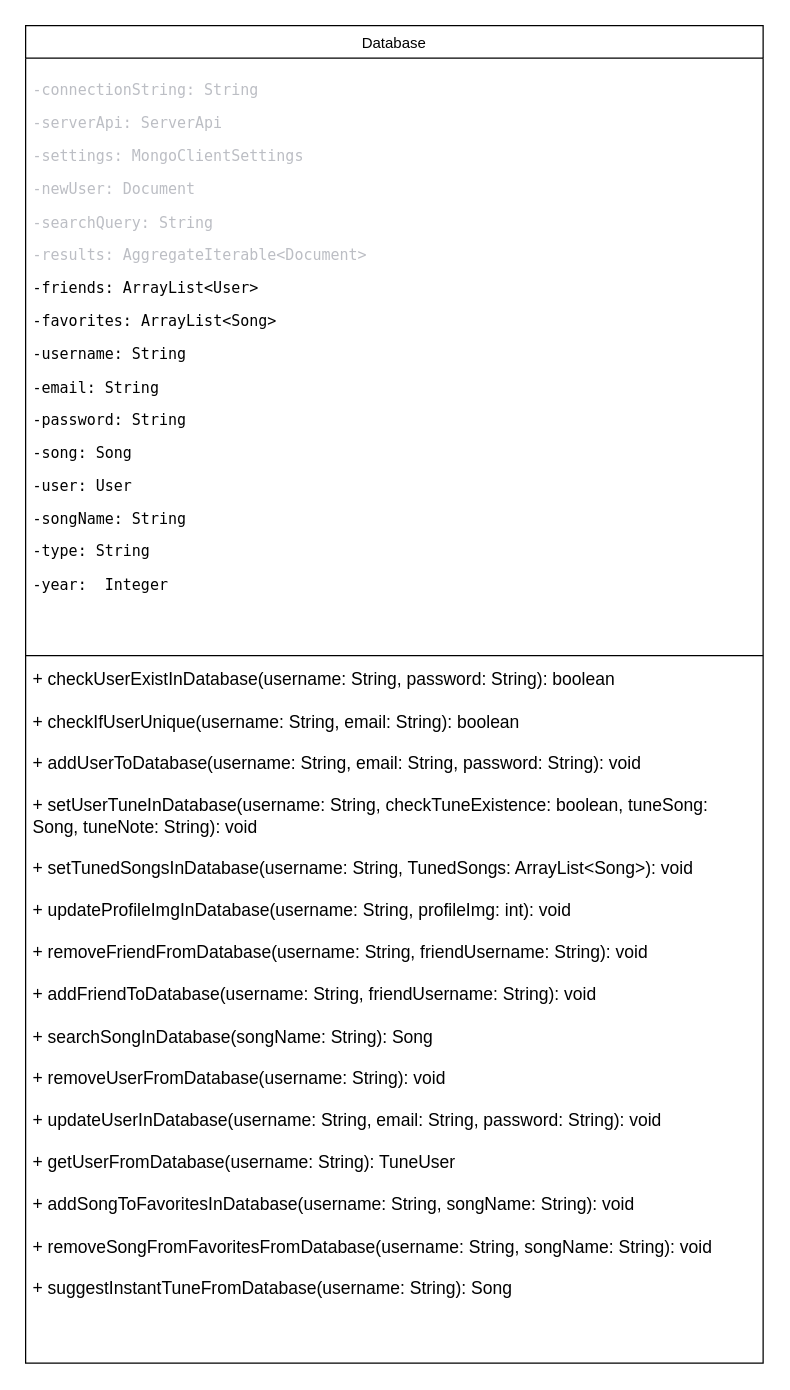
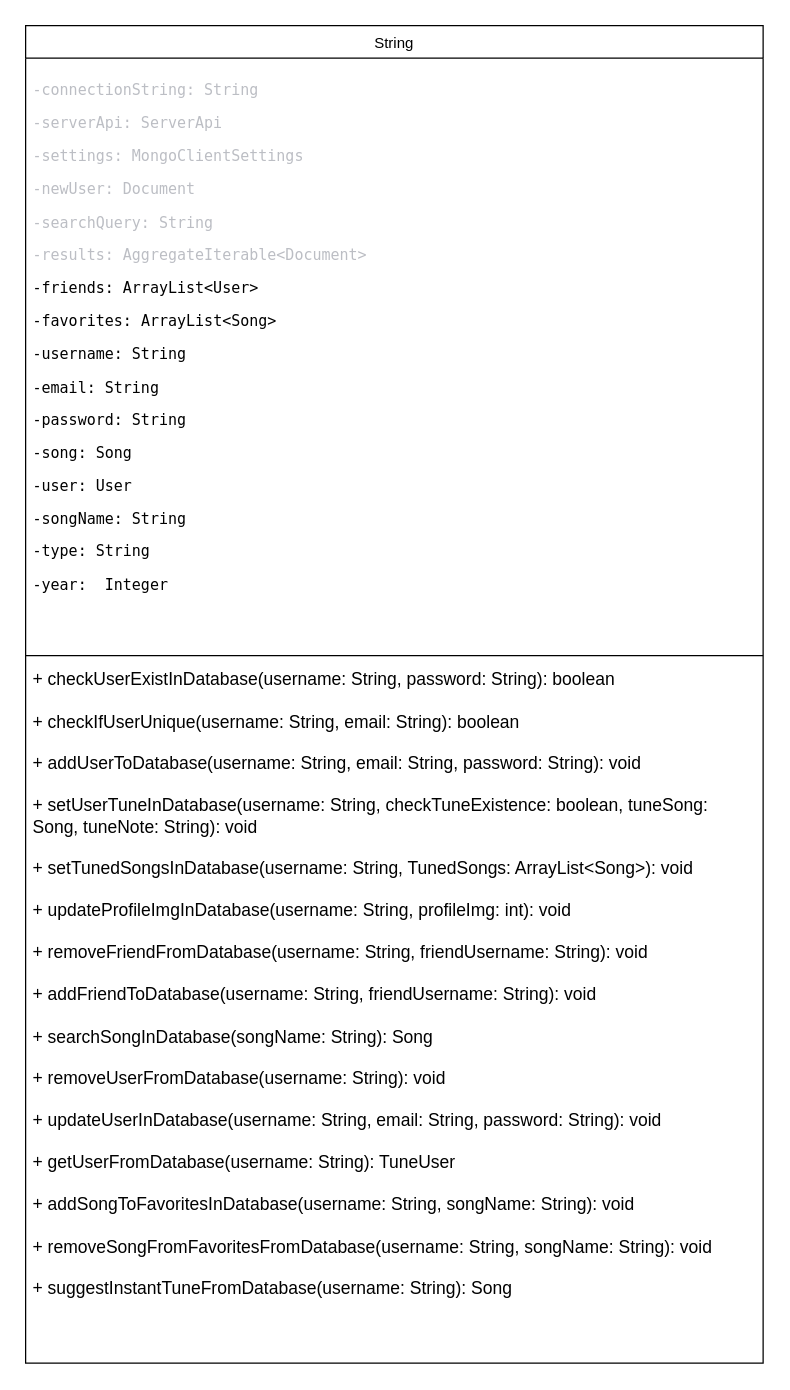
node "Database": label "Database" -> "String"
